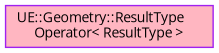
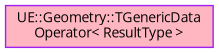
node "UE::Geometry::ResultType Operator< ResultType >": label "UE::Geometry::ResultType Operator< ResultType >" -> "UE::Geometry::TGenericData Operator< ResultType >"
